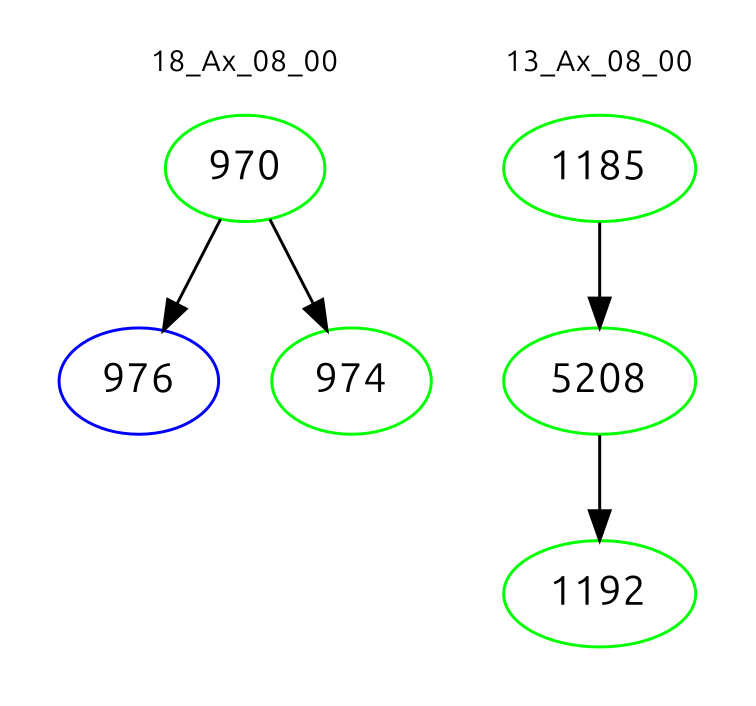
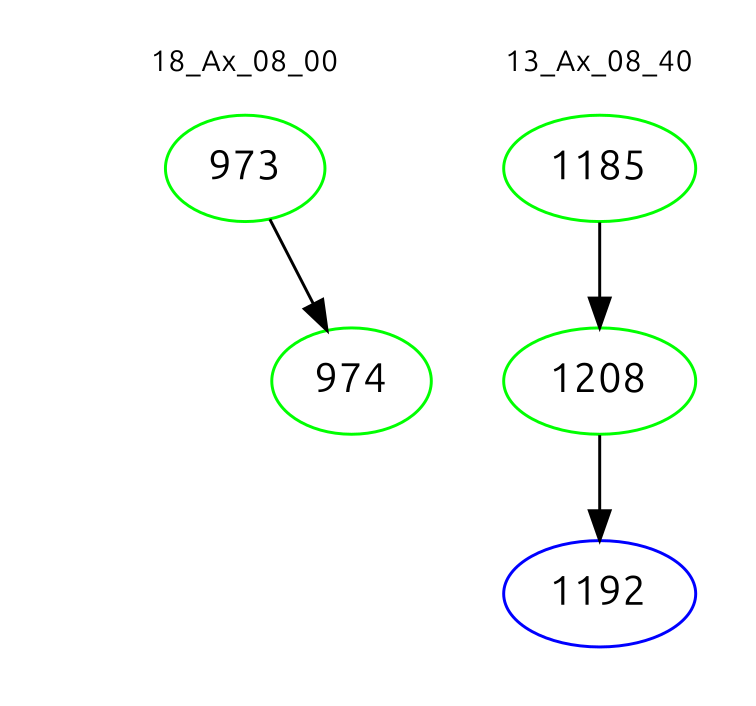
cluster "13_Ax_08_00": label "13_Ax_08_00" -> "13_Ax_08_40"
node "970": label "970" -> "973"
node "976": removed
node "5208": label "5208" -> "1208"
node "1192": color green -> blue
